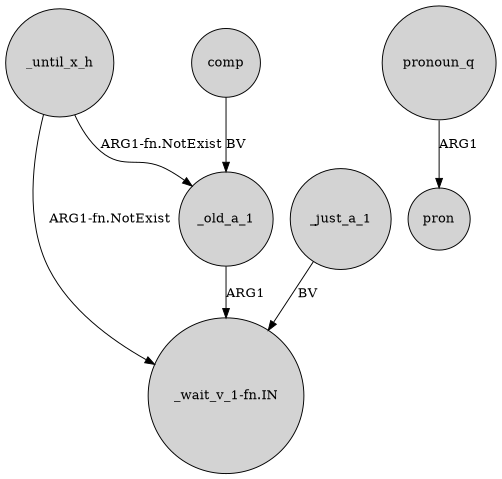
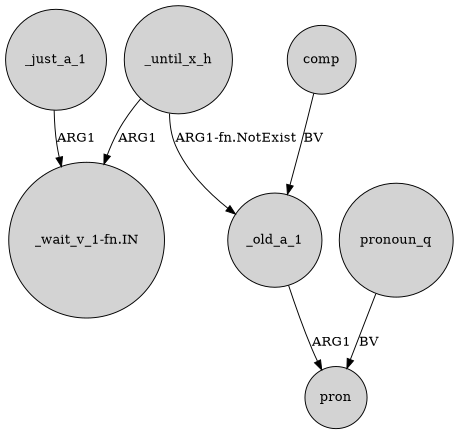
edge "pronoun_q" -> "pron": label "ARG1" -> "BV"
edge "_until_x_h" -> "_wait_v_1-fn.IN": label "ARG1-fn.NotExist" -> "ARG1"
edge "_old_a_1" -> "_wait_v_1-fn.IN": now "_old_a_1" -> "pron"
edge "_just_a_1" -> "_wait_v_1-fn.IN": label "BV" -> "ARG1"
